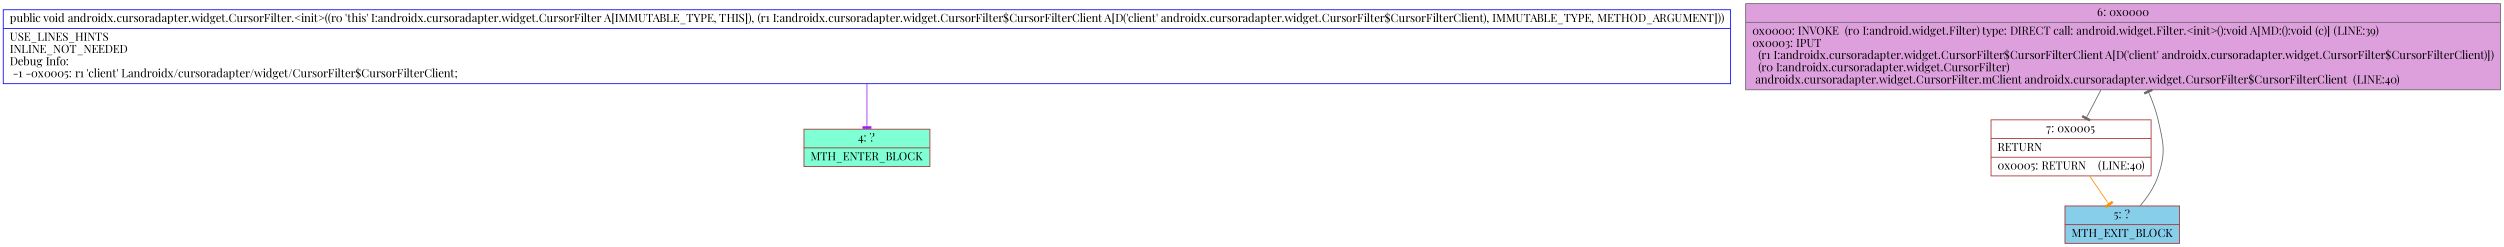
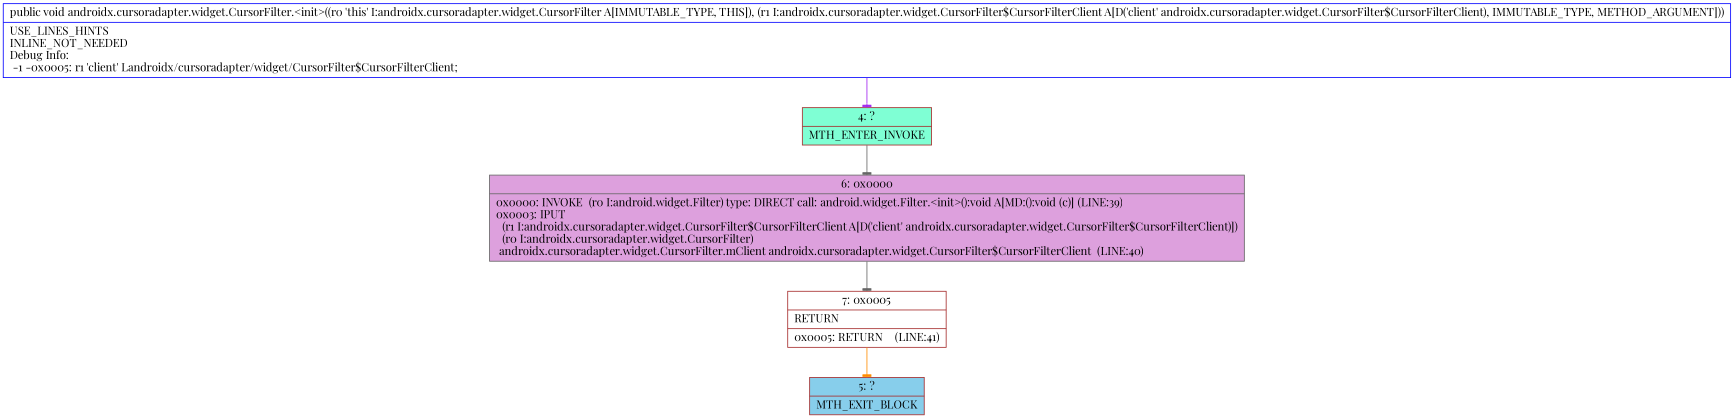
edge "5: ?" -> "6: 0x0000": now "4: ?" -> "6: 0x0000"
node "4: ?": text "MTH_ENTER_BLOCK" -> "MTH_ENTER_INVOKE"
node "7: 0x0005": text "0x0005: RETURN    (LINE:40)" -> "0x0005: RETURN    (LINE:41)"
